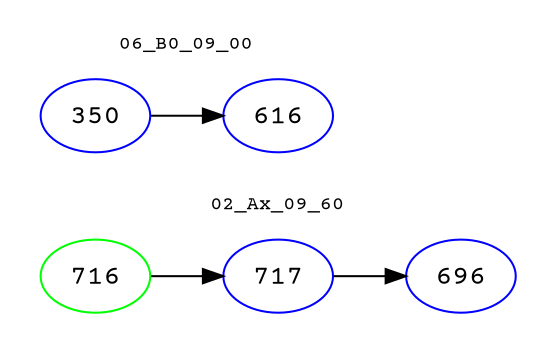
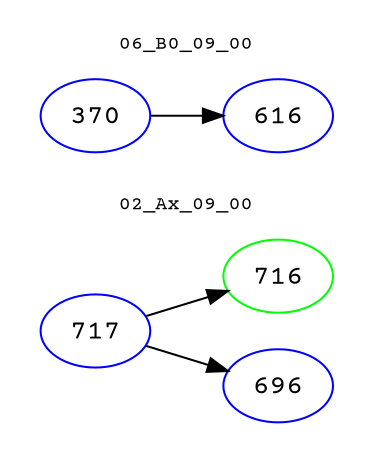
node "350": label "350" -> "370"
cluster "02_Ax_09_60": label "02_Ax_09_60" -> "02_Ax_09_00"
edge "716" -> "717": reversed
